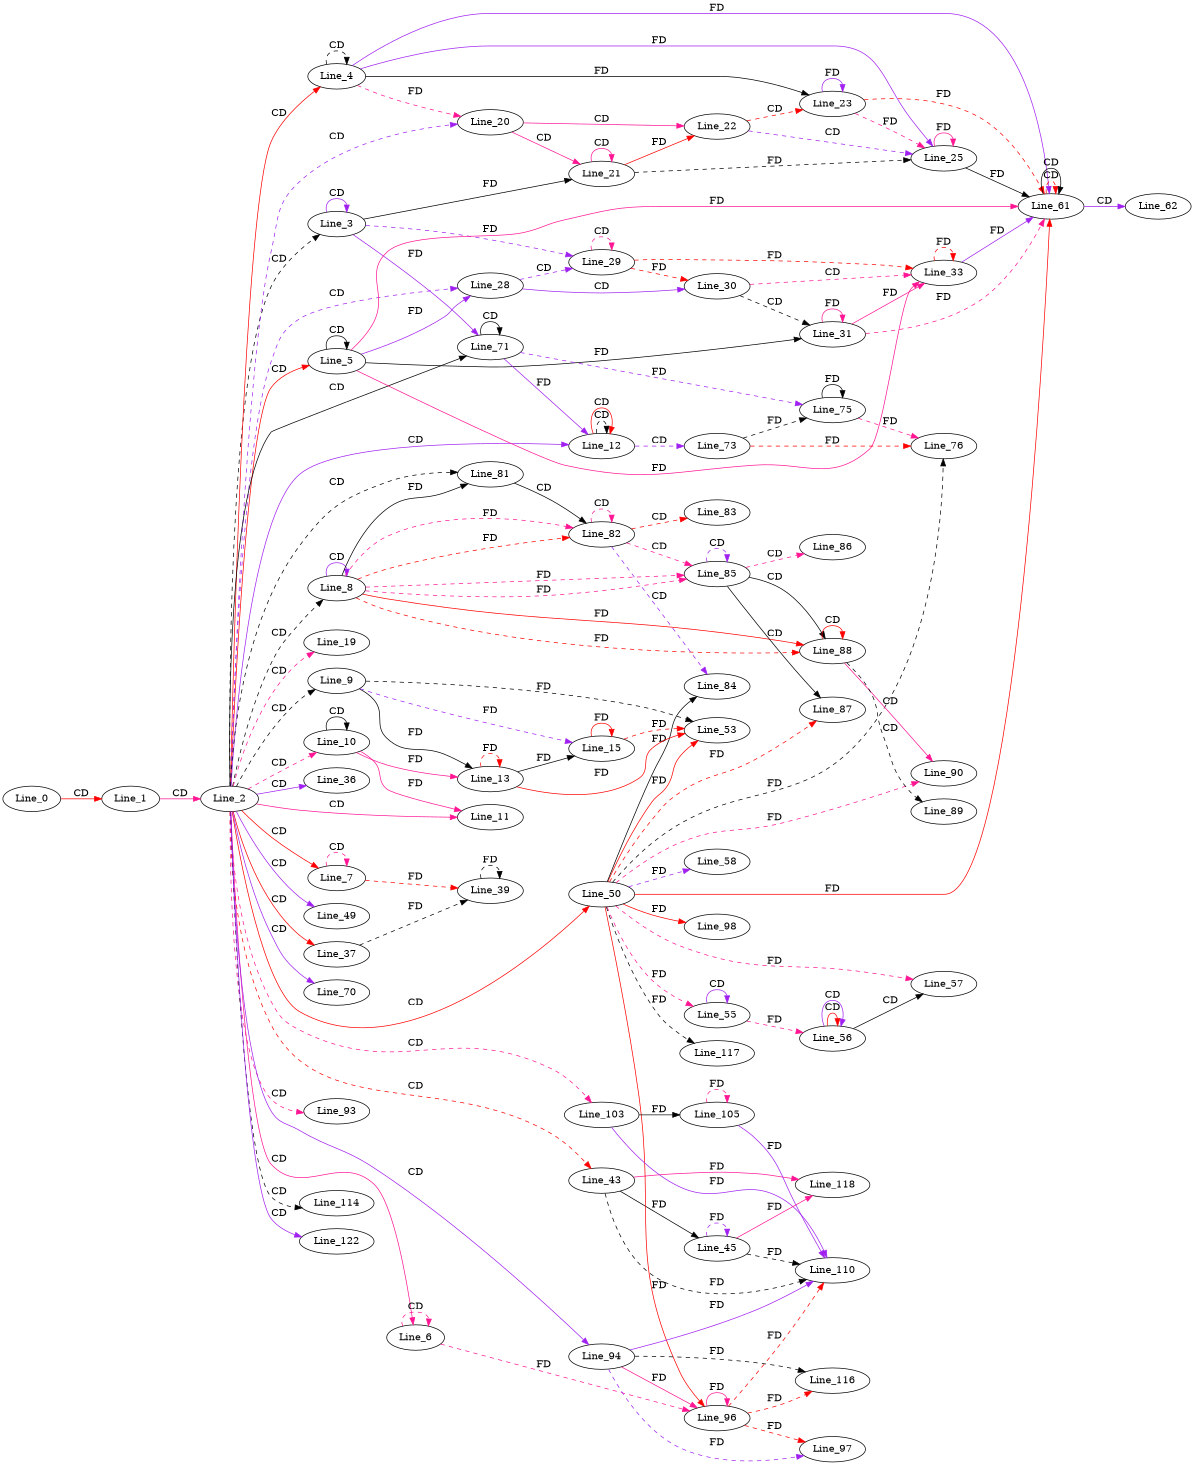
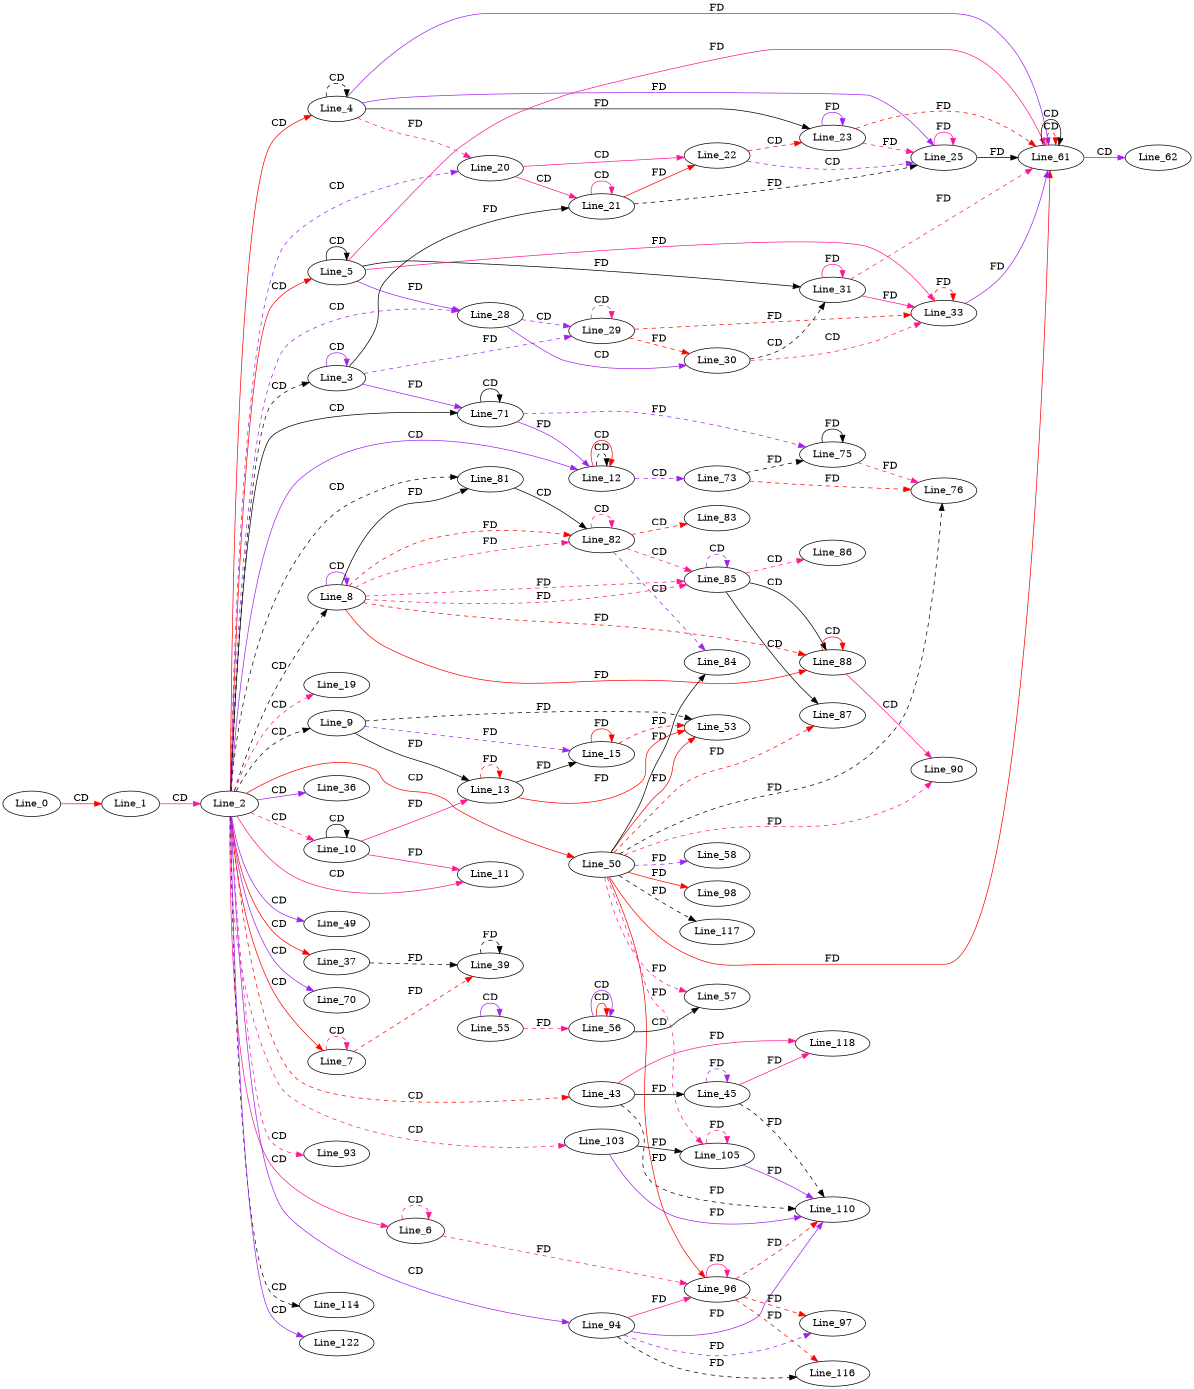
node "Line_89": removed
edge "Line_50" -> "Line_55": now "Line_50" -> "Line_105"
